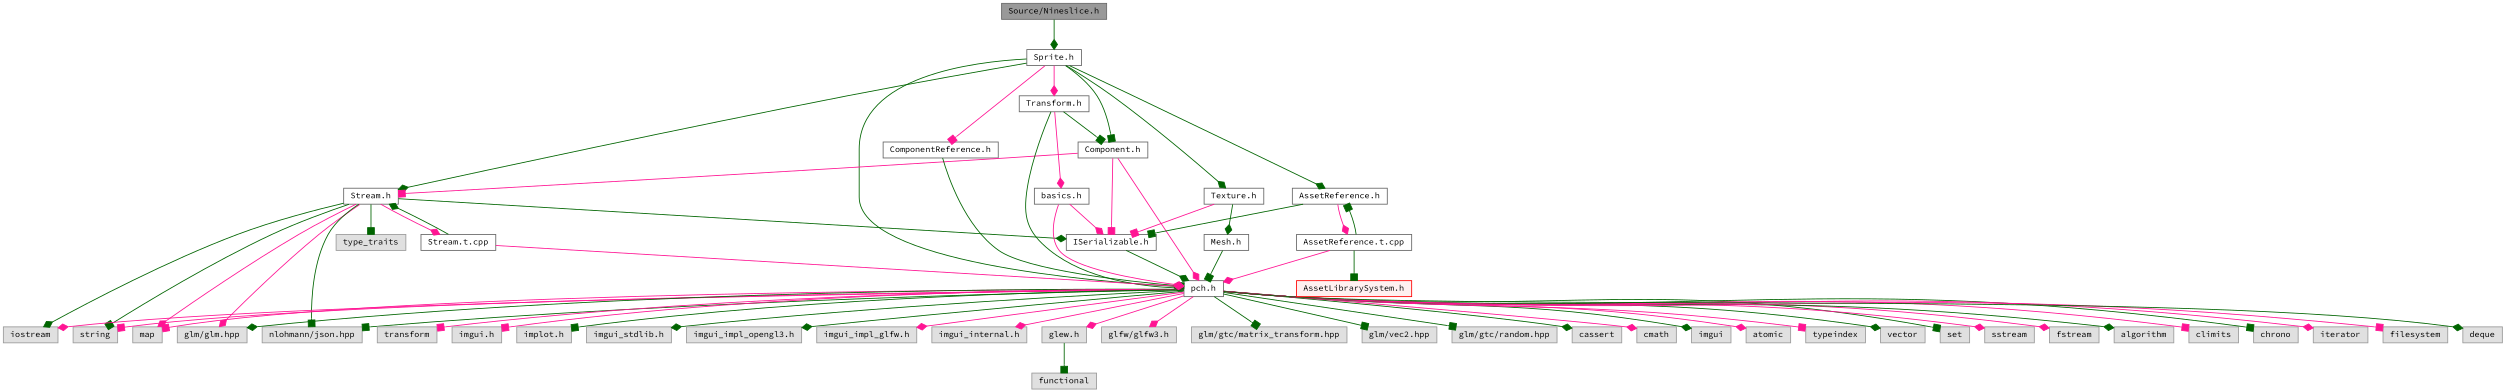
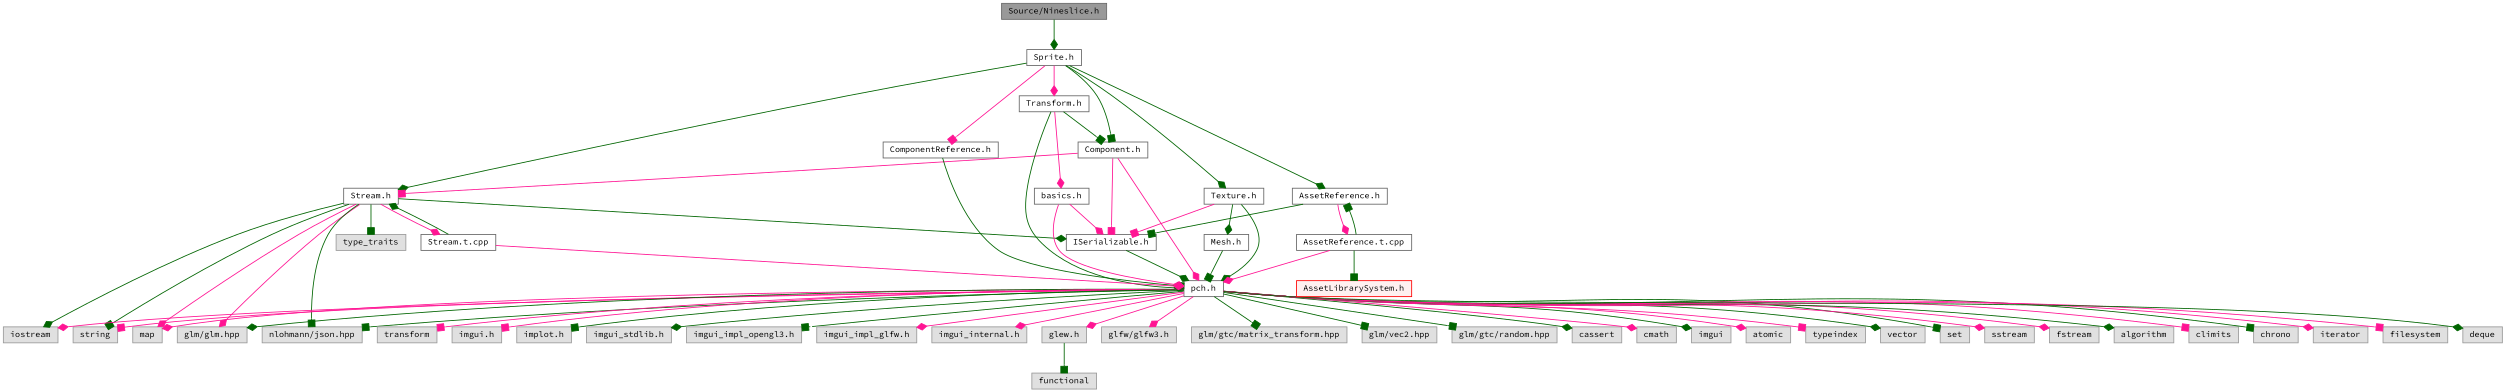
edge "Sprite.h" -> "pch.h": now "Texture.h" -> "pch.h"
edge "pch.h" -> "map": arrowhead box -> diamond
edge "pch.h" -> "imgui_impl_opengl3.h": arrowhead diamond -> box
